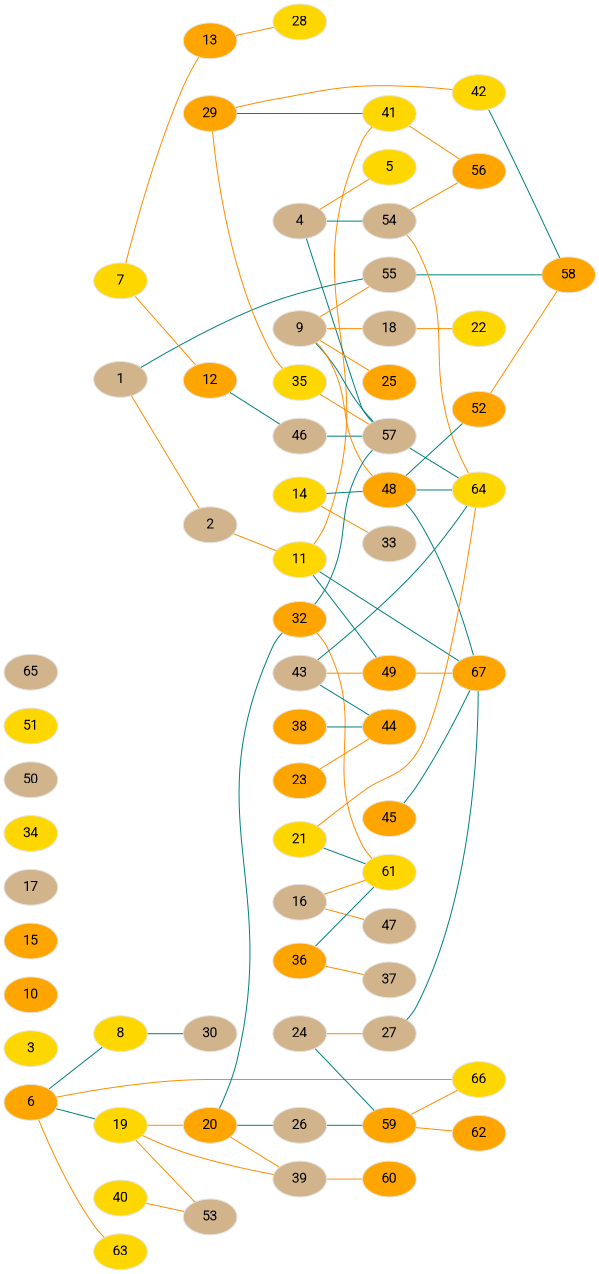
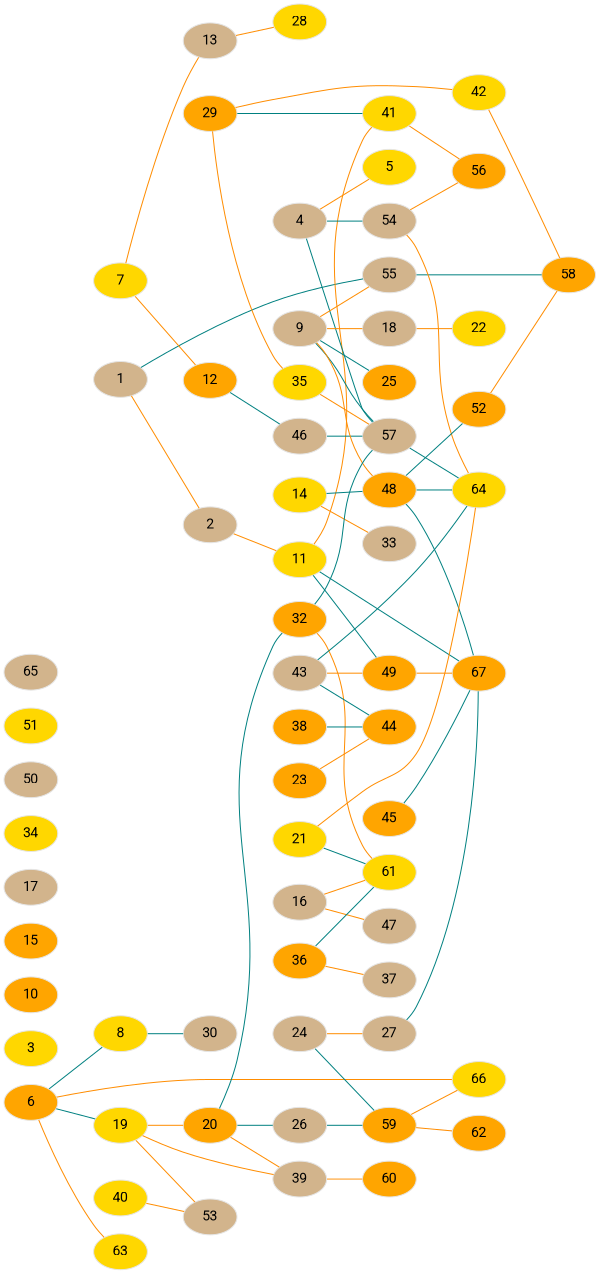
node "13": fillcolor orange -> tan
edge "42" -- "58": color teal -> darkorange
edge "9" -- "25": color darkorange -> teal
